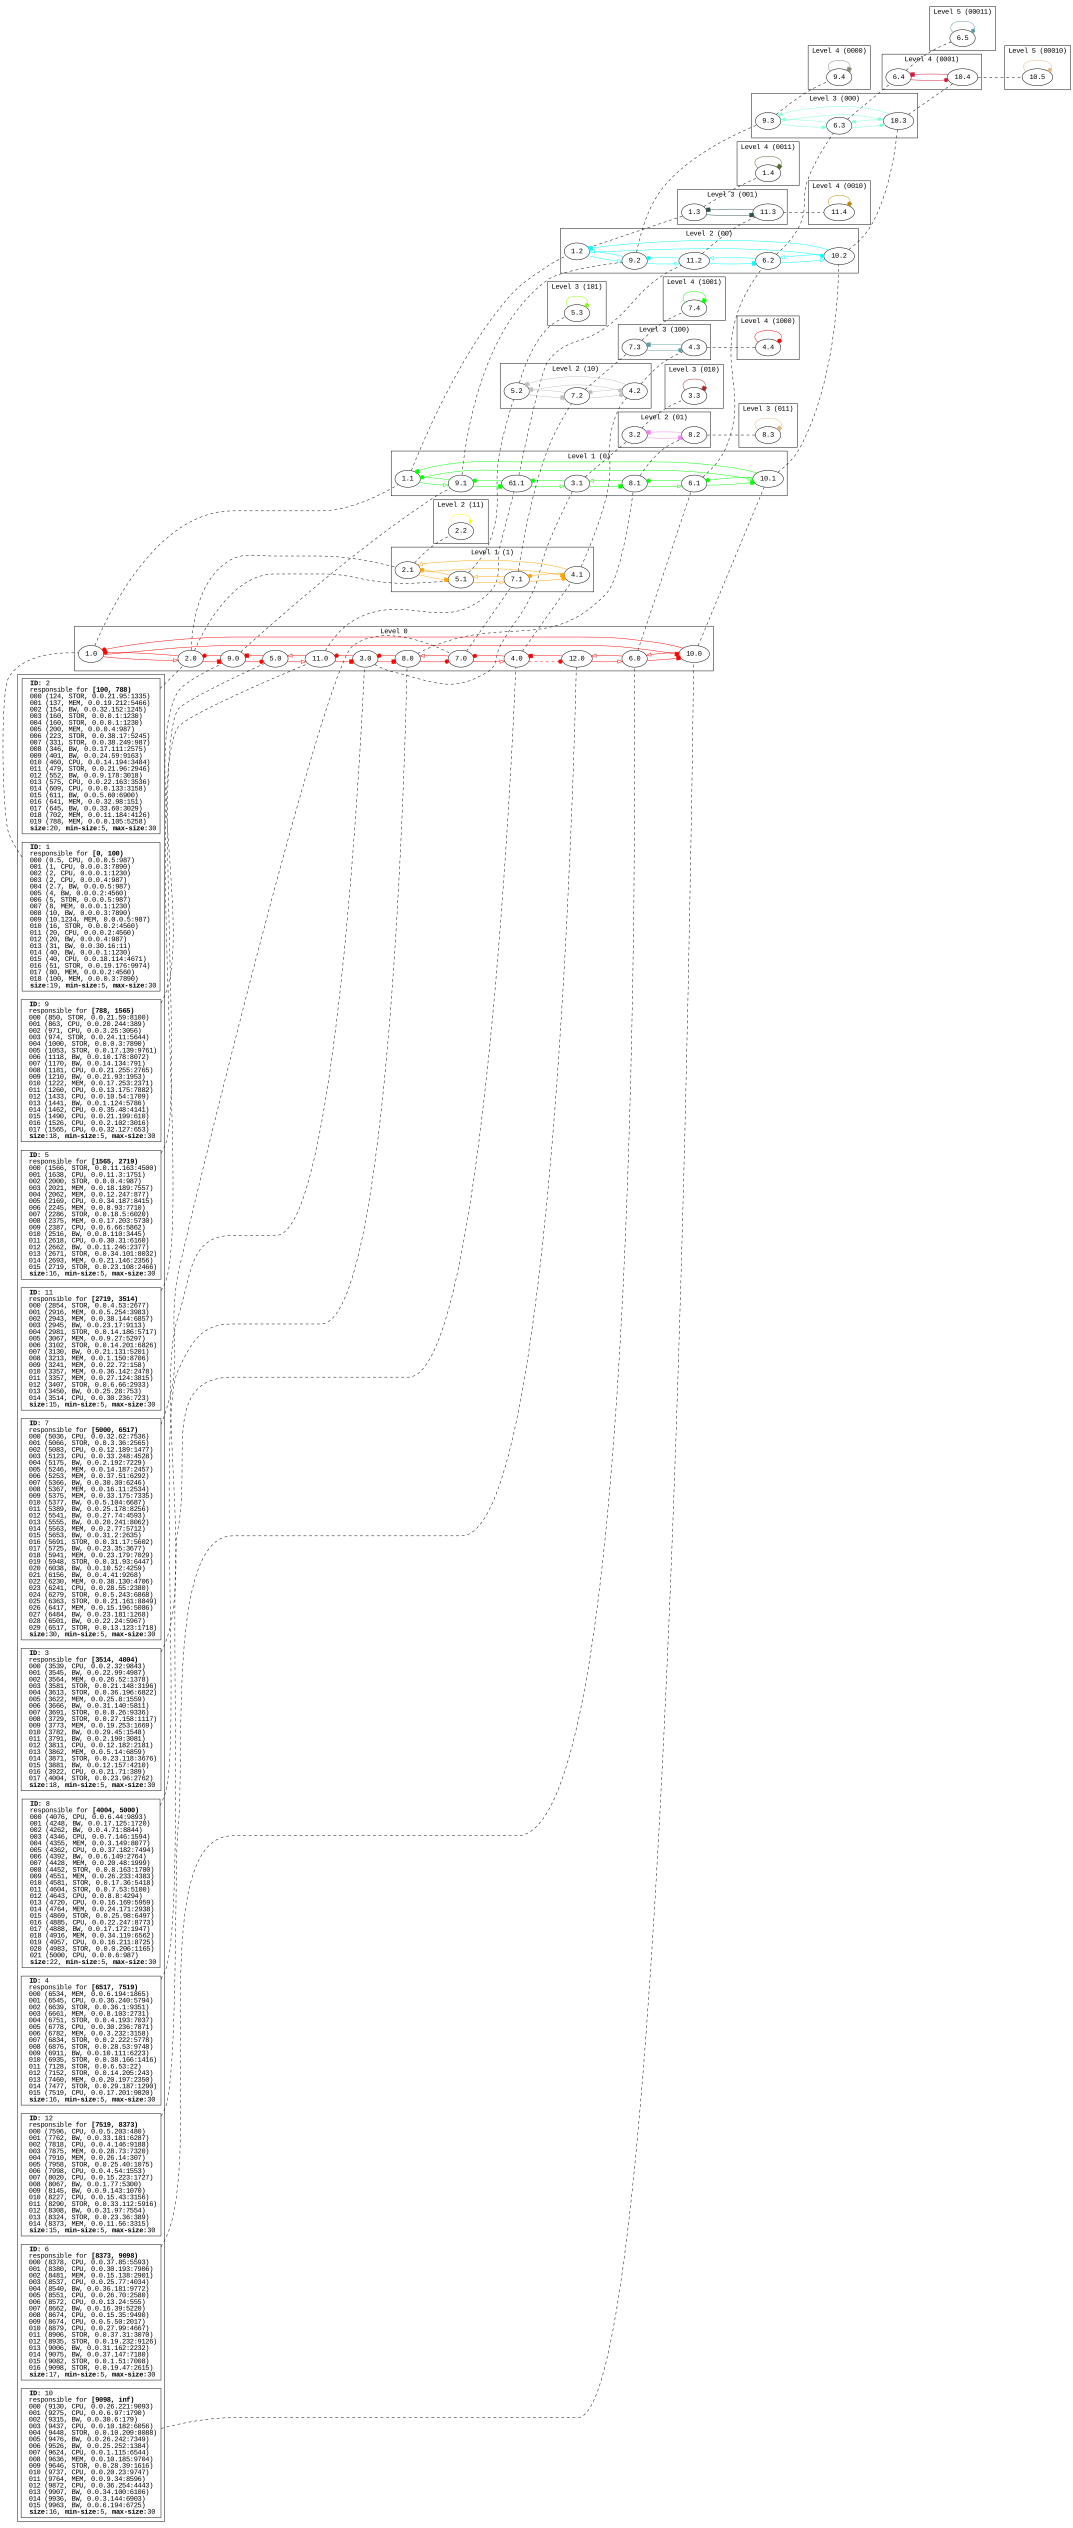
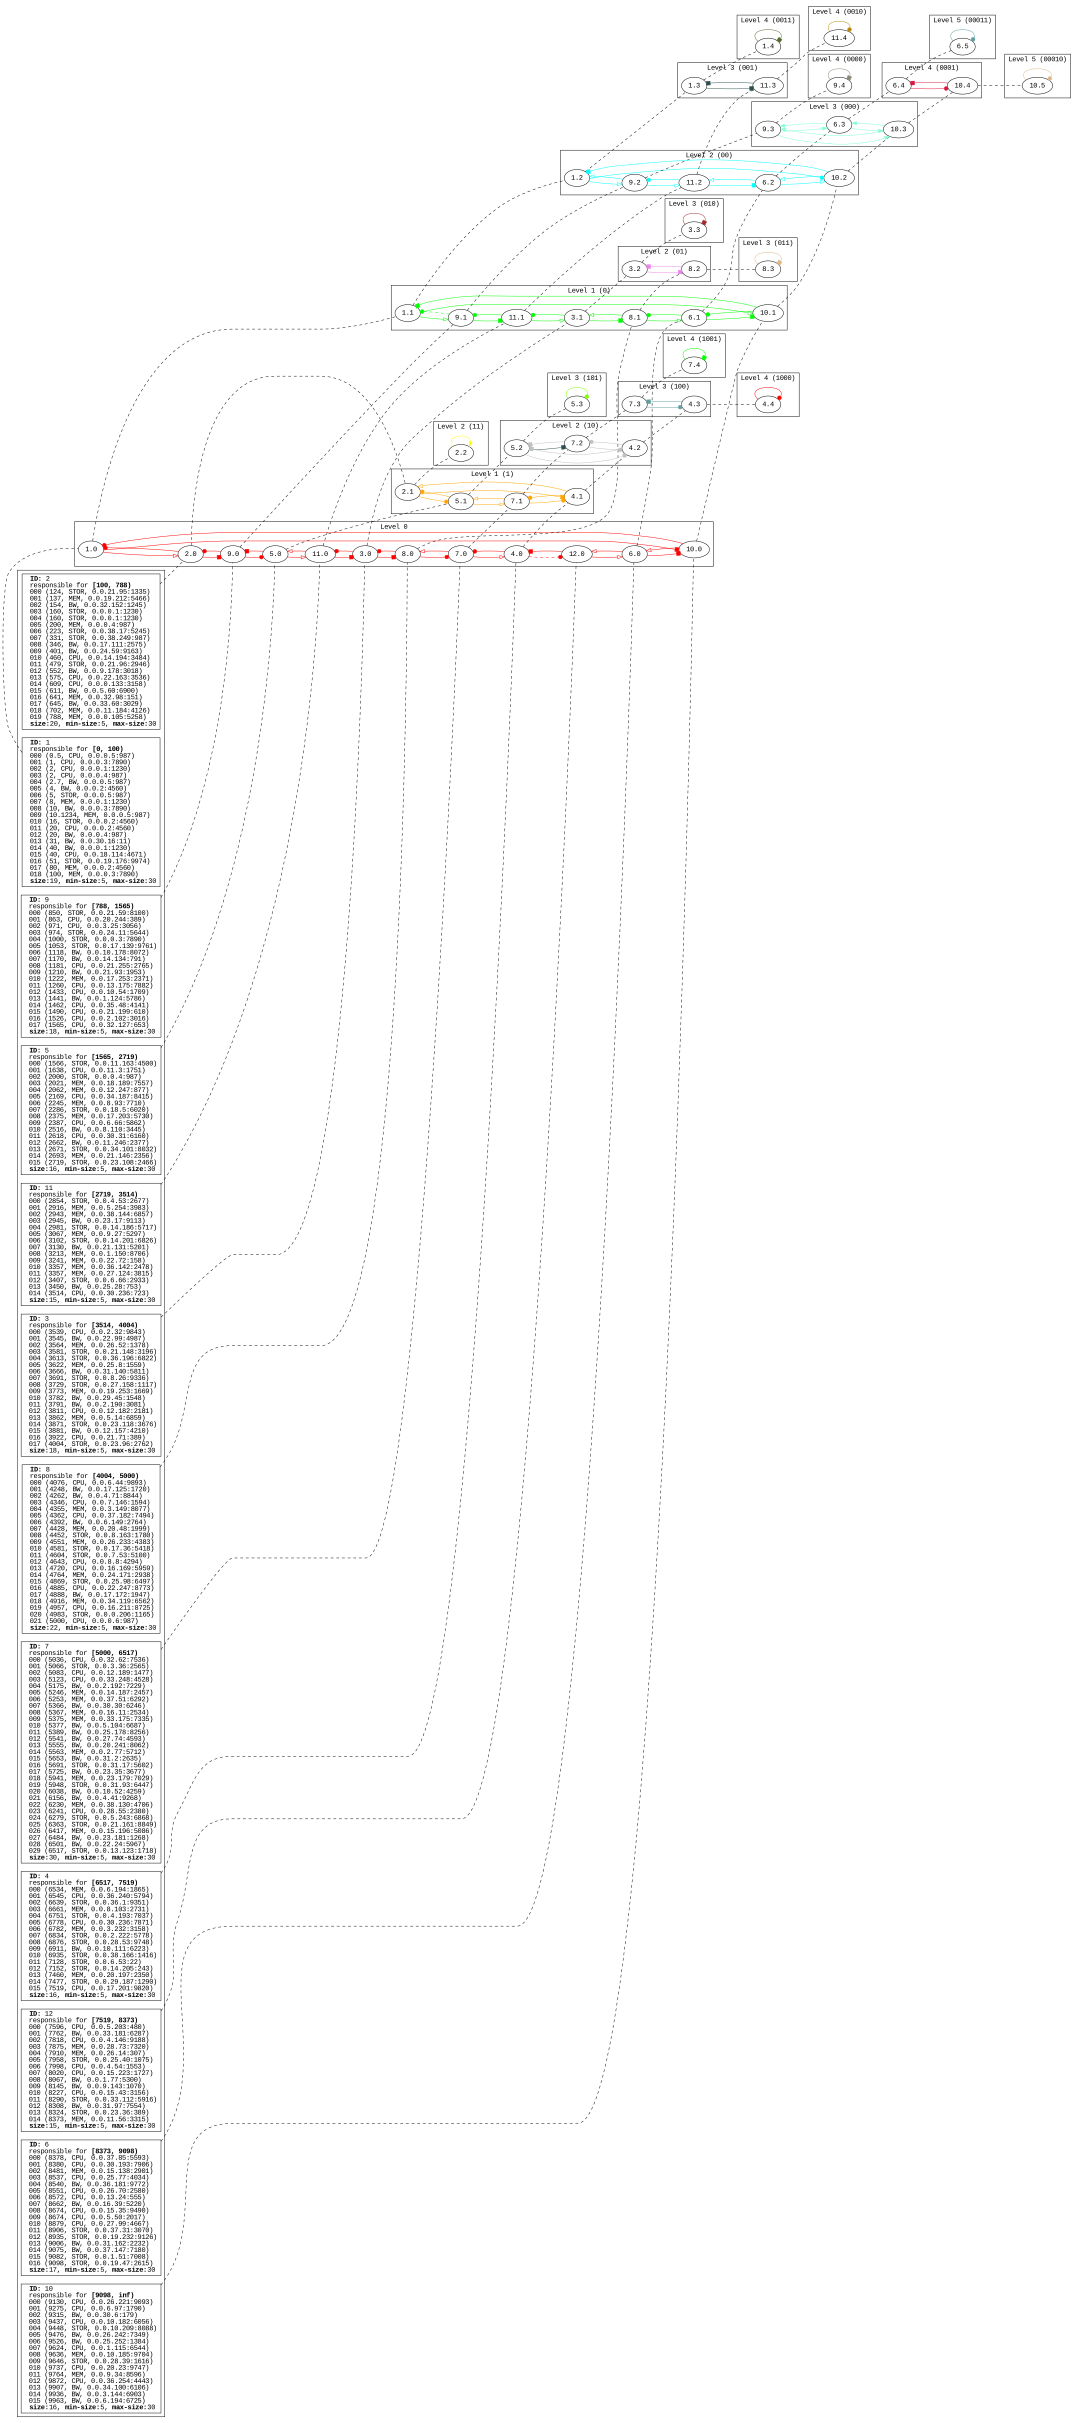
edge "5.2" -> "7.2": color grey -> darkslategray
edge "9.1" -> "1.1": style solid -> dashed
node "61.1": label "61.1" -> "11.1"
edge "5.1" -- "2.0": now "5.1" -- "5.0"
edge "2.1" -> "5.1": arrowhead box -> dot
